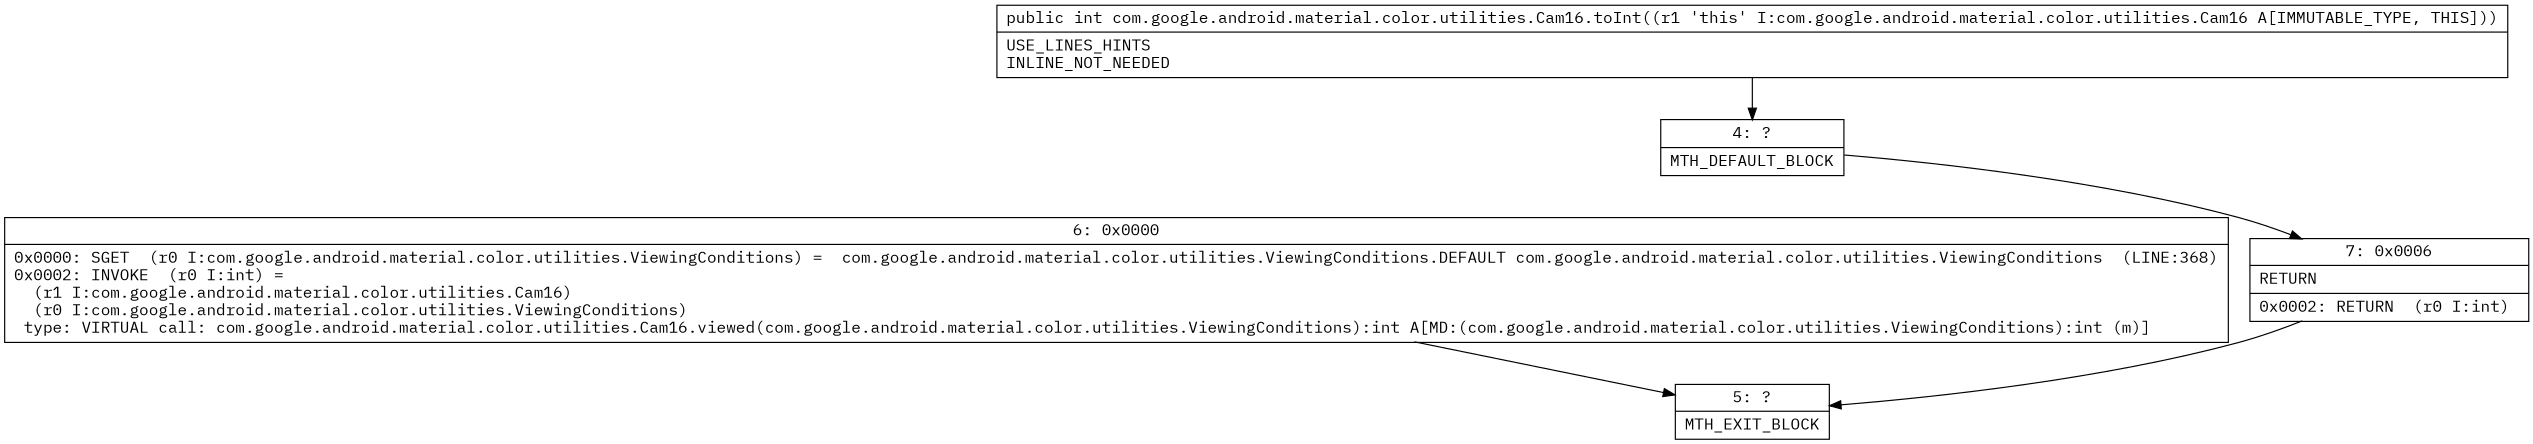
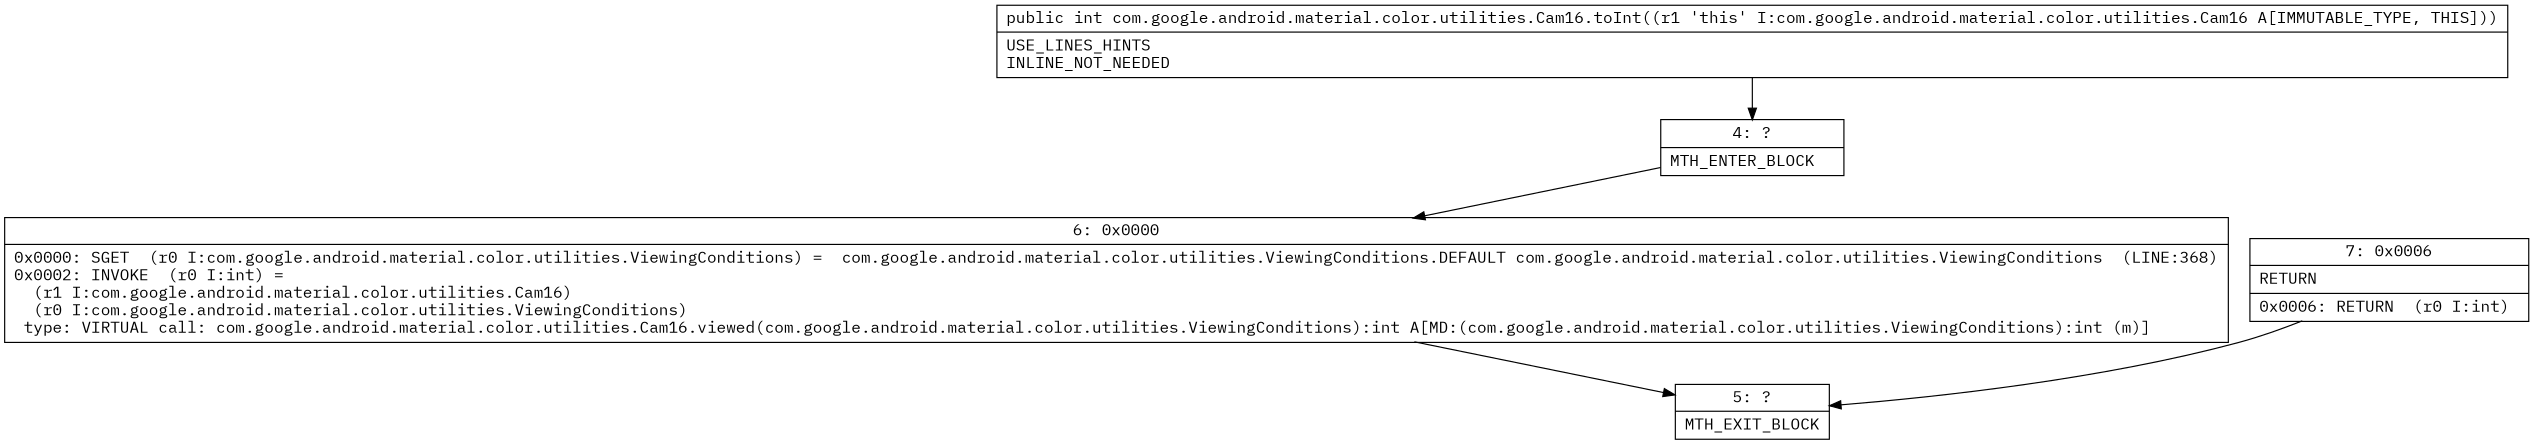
node "4: ?": text "MTH_DEFAULT_BLOCK" -> "MTH_ENTER_BLOCK"
edge "4: ?" -> "7: 0x0006": now "4: ?" -> "6: 0x0000"
node "7: 0x0006": text "0x0002: RETURN  (r0 I:int)" -> "0x0006: RETURN  (r0 I:int)"
